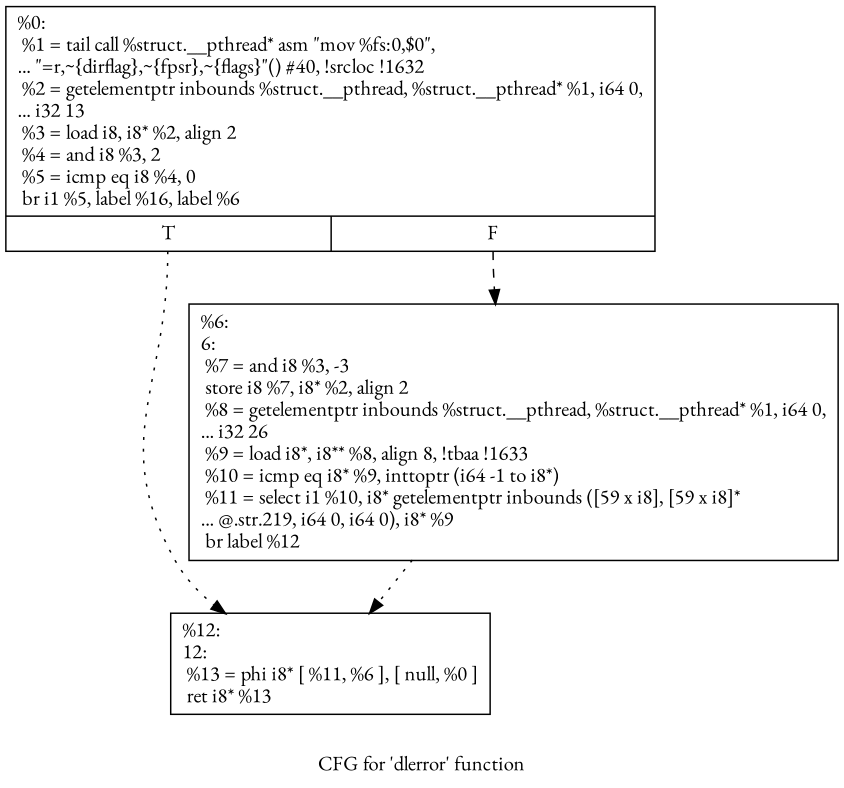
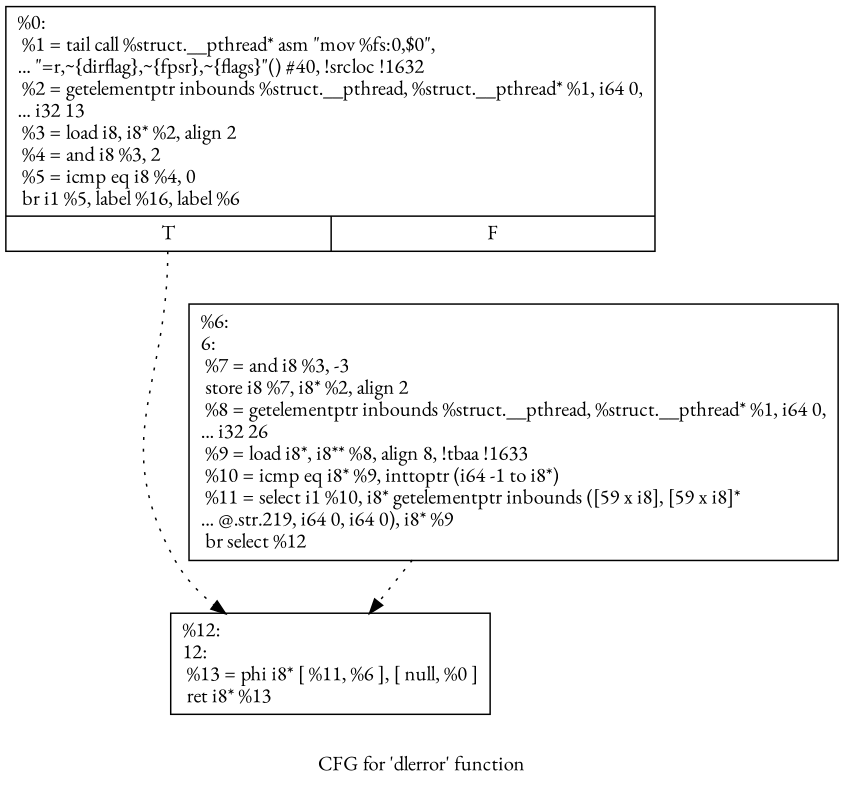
edge "%0:" -> "%6:": removed
node "%6:": text "br label %12" -> "br select %12"
